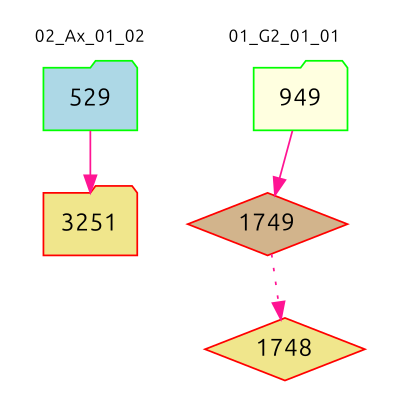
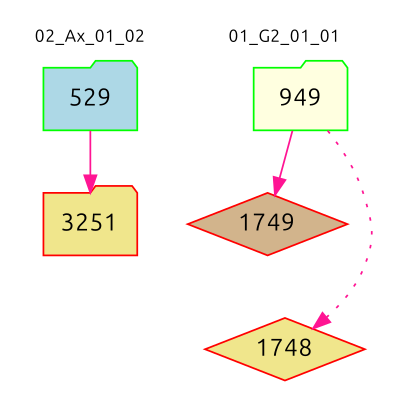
edge "1749" -> "1748": now "949" -> "1748"
